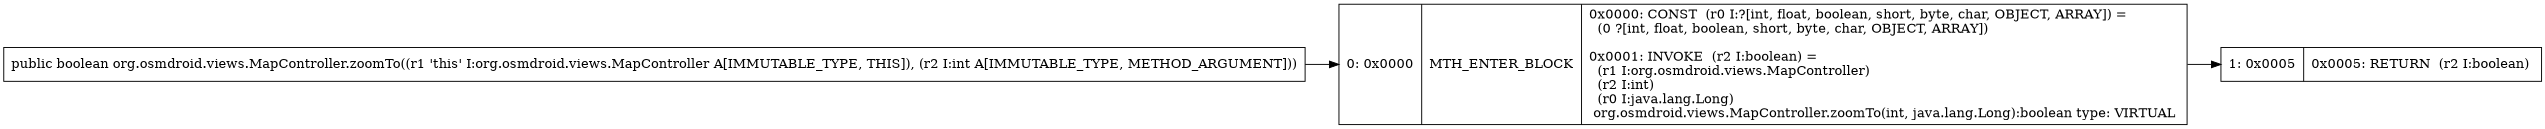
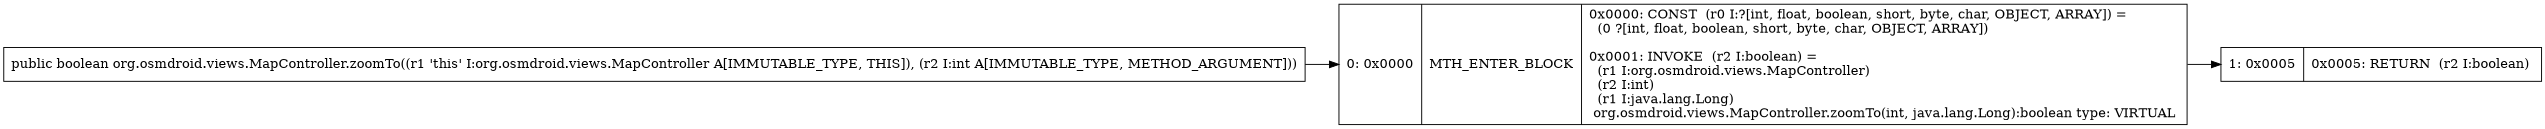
node "0: 0x0000": text "(r0 I:java.lang.Long)" -> "(r1 I:java.lang.Long)"
